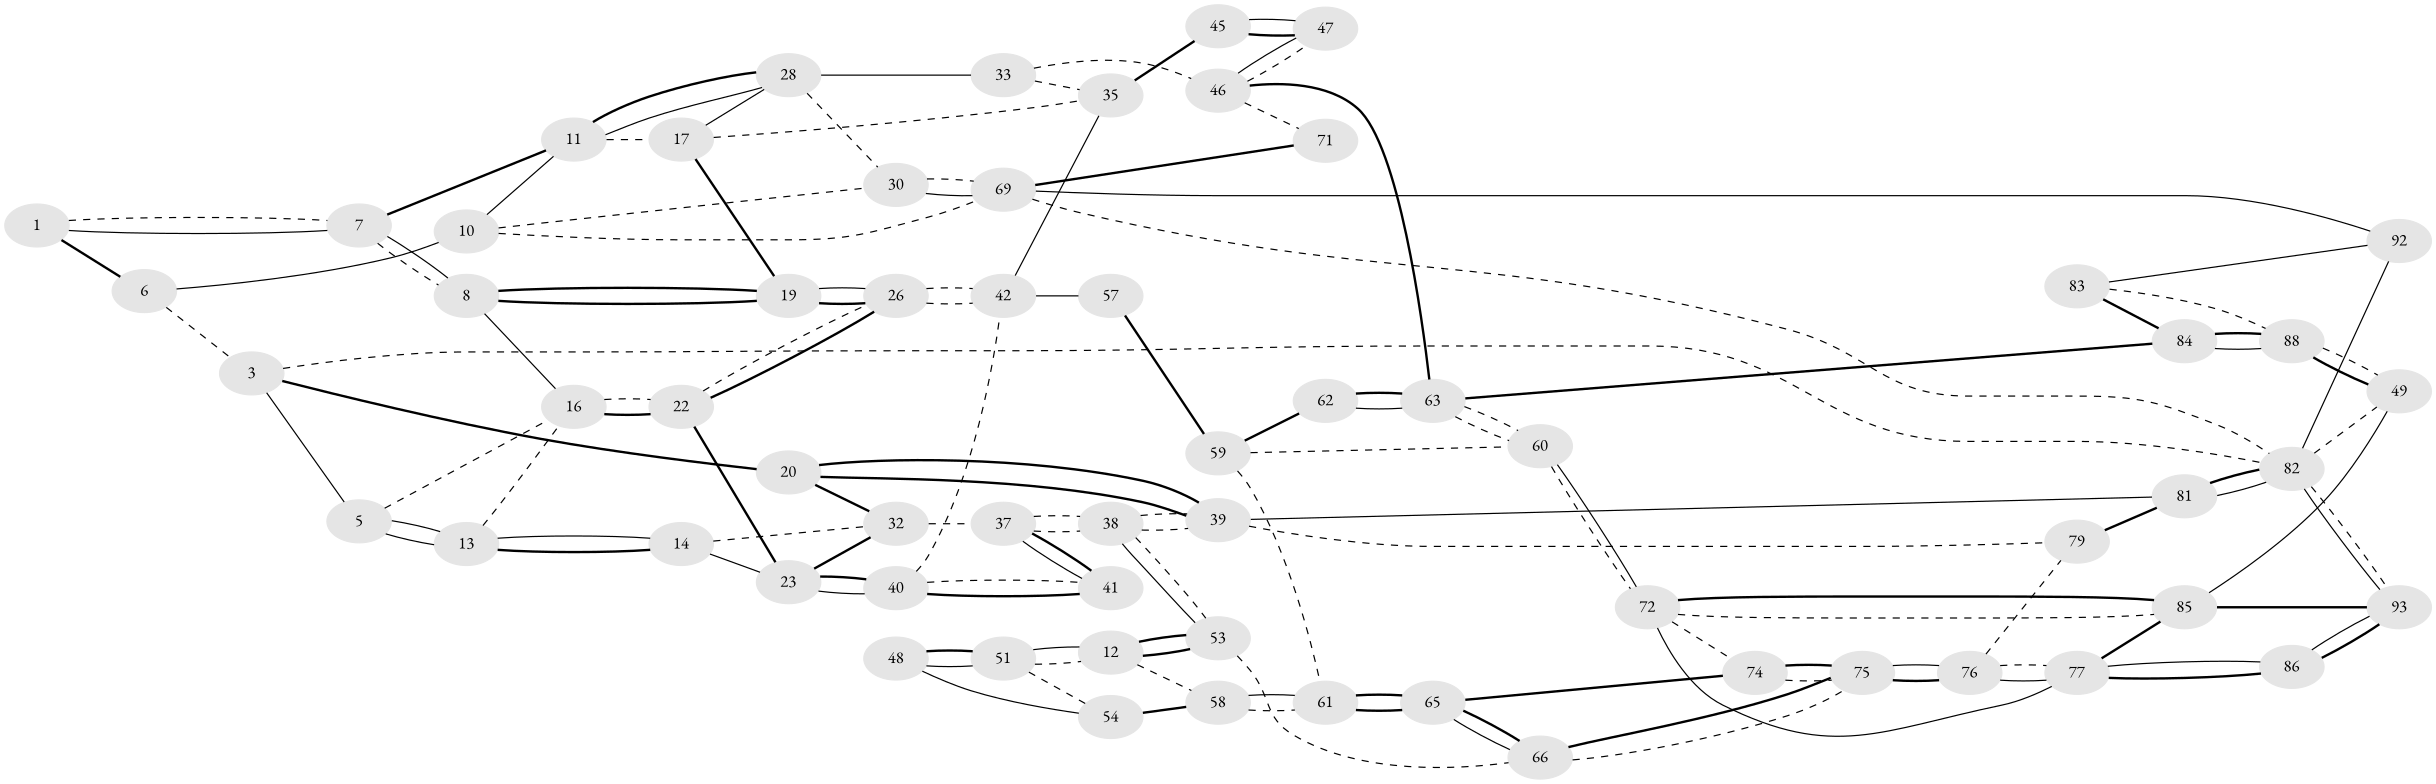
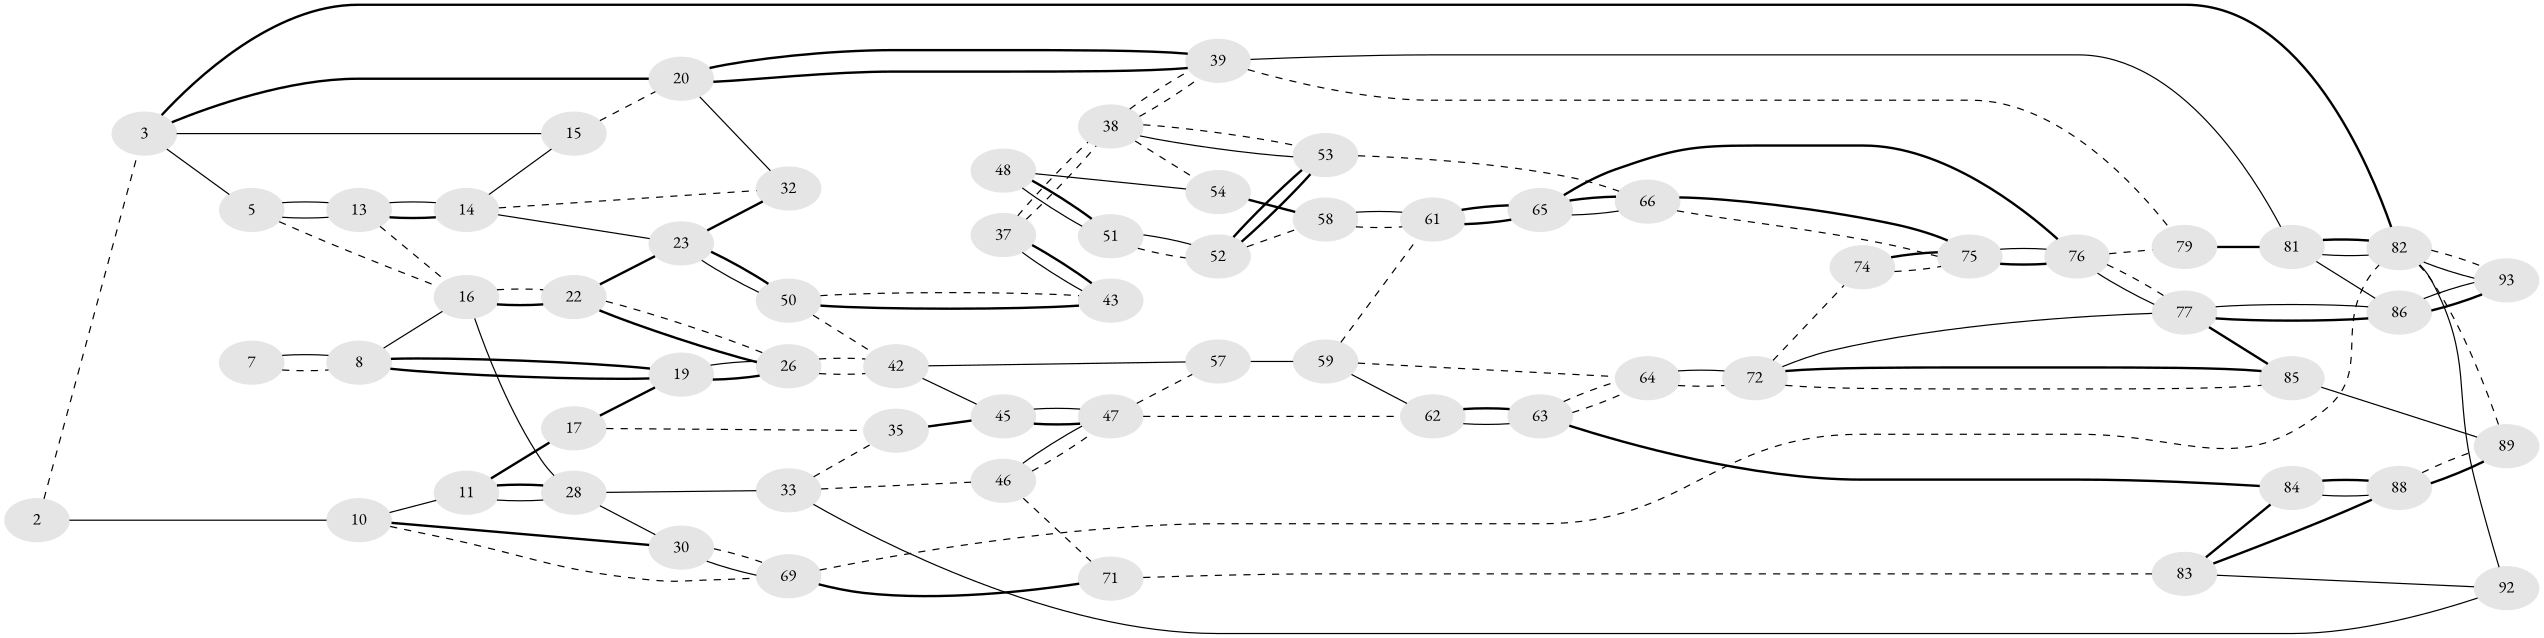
edge "28" -- "17": now "28" -- "16"
node "15": added
edge "28" -- "30": style dashed -> solid
edge "11" -- "17": style dashed -> bold
edge "11" -- "7": removed
edge "46" -- "63": removed
edge "69" -- "92": now "33" -- "92"
edge "30" -- "10": style dashed -> bold
edge "35" -- "42": now "45" -- "42"
node "1": removed
edge "81" -- "86": added
node "6": label "6" -> "2"
edge "83" -- "88": style dashed -> bold
edge "3" -- "82": style dashed -> bold
edge "57" -- "59": style bold -> solid
edge "57" -- "47": added
node "49": label "49" -> "89"
edge "47" -- "62": added
edge "62" -- "59": style bold -> solid
node "60": label "60" -> "64"
edge "20" -- "32": style bold -> solid
edge "32" -- "37": removed
edge "83" -- "71": added
node "40": label "40" -> "50"
node "41": label "41" -> "43"
edge "85" -- "93": removed
node "12": label "12" -> "52"
edge "51" -- "54": now "38" -- "54"
edge "74" -- "65": now "76" -- "65"
